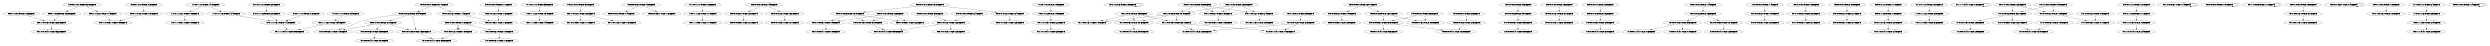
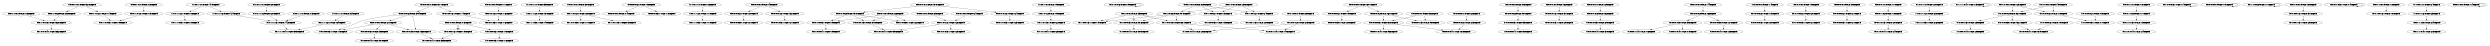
node "00110011_3-11_COV:13_LEN:8": label "00110011_3-11_COV:13_LEN:8" -> "00110011_3-11_LEN:13_LEN:8"
